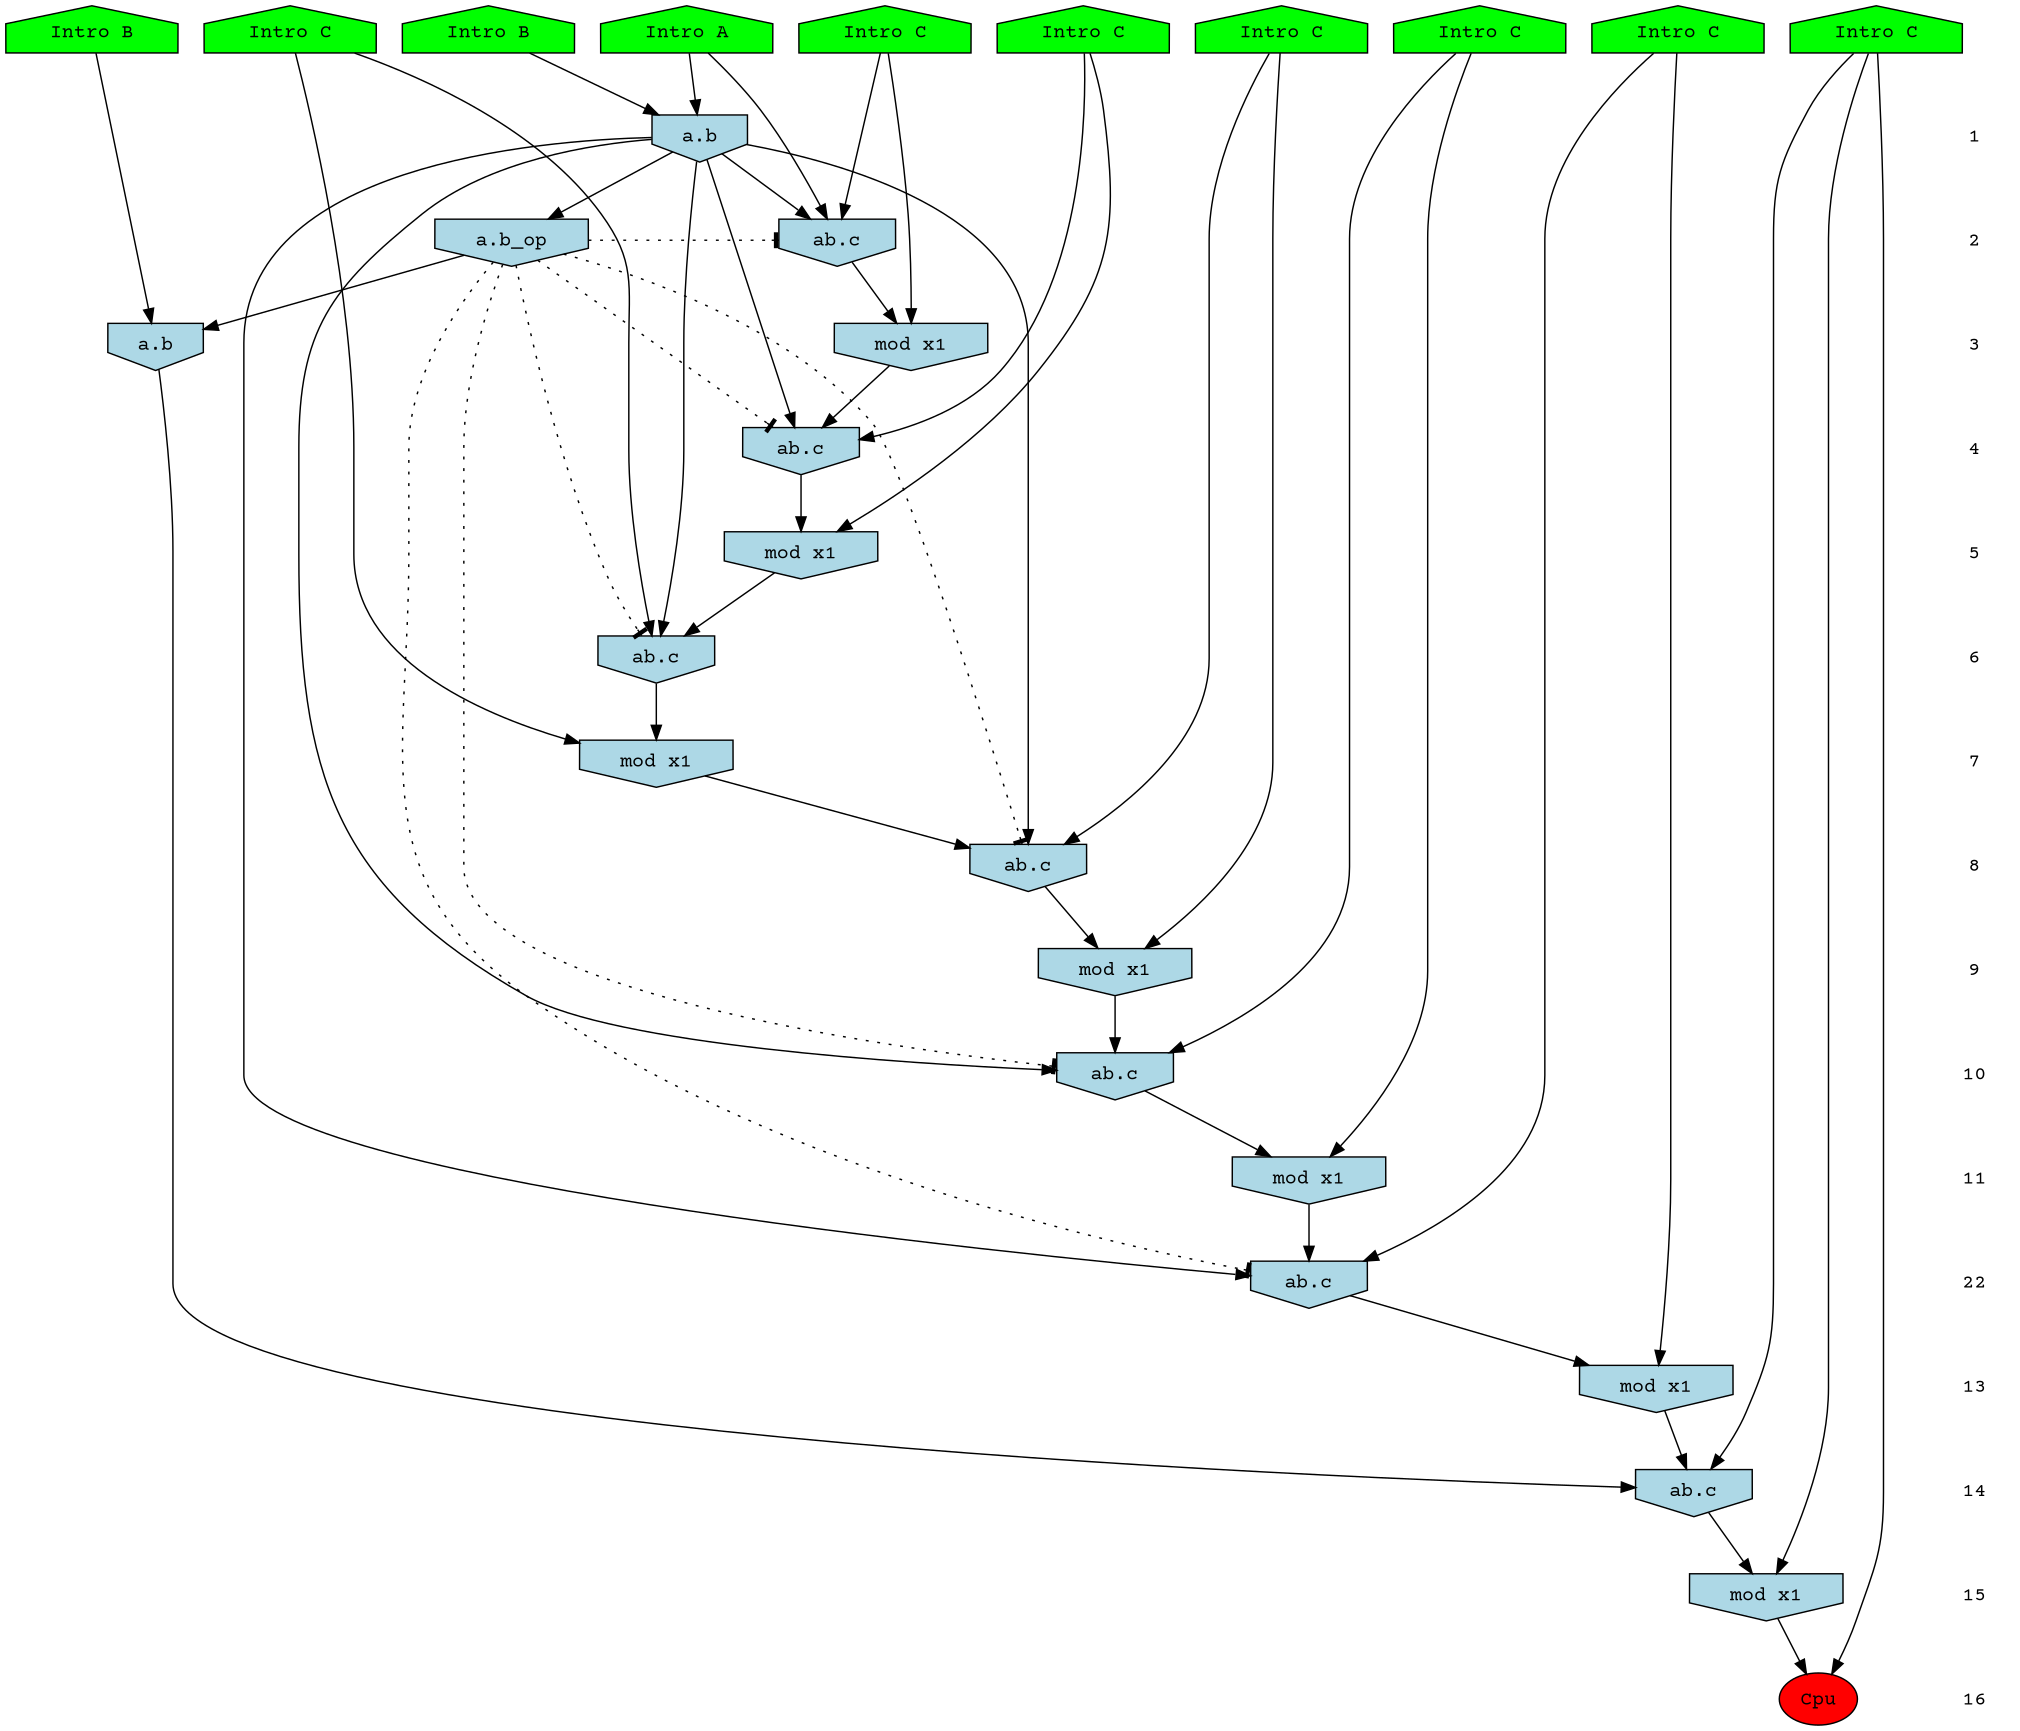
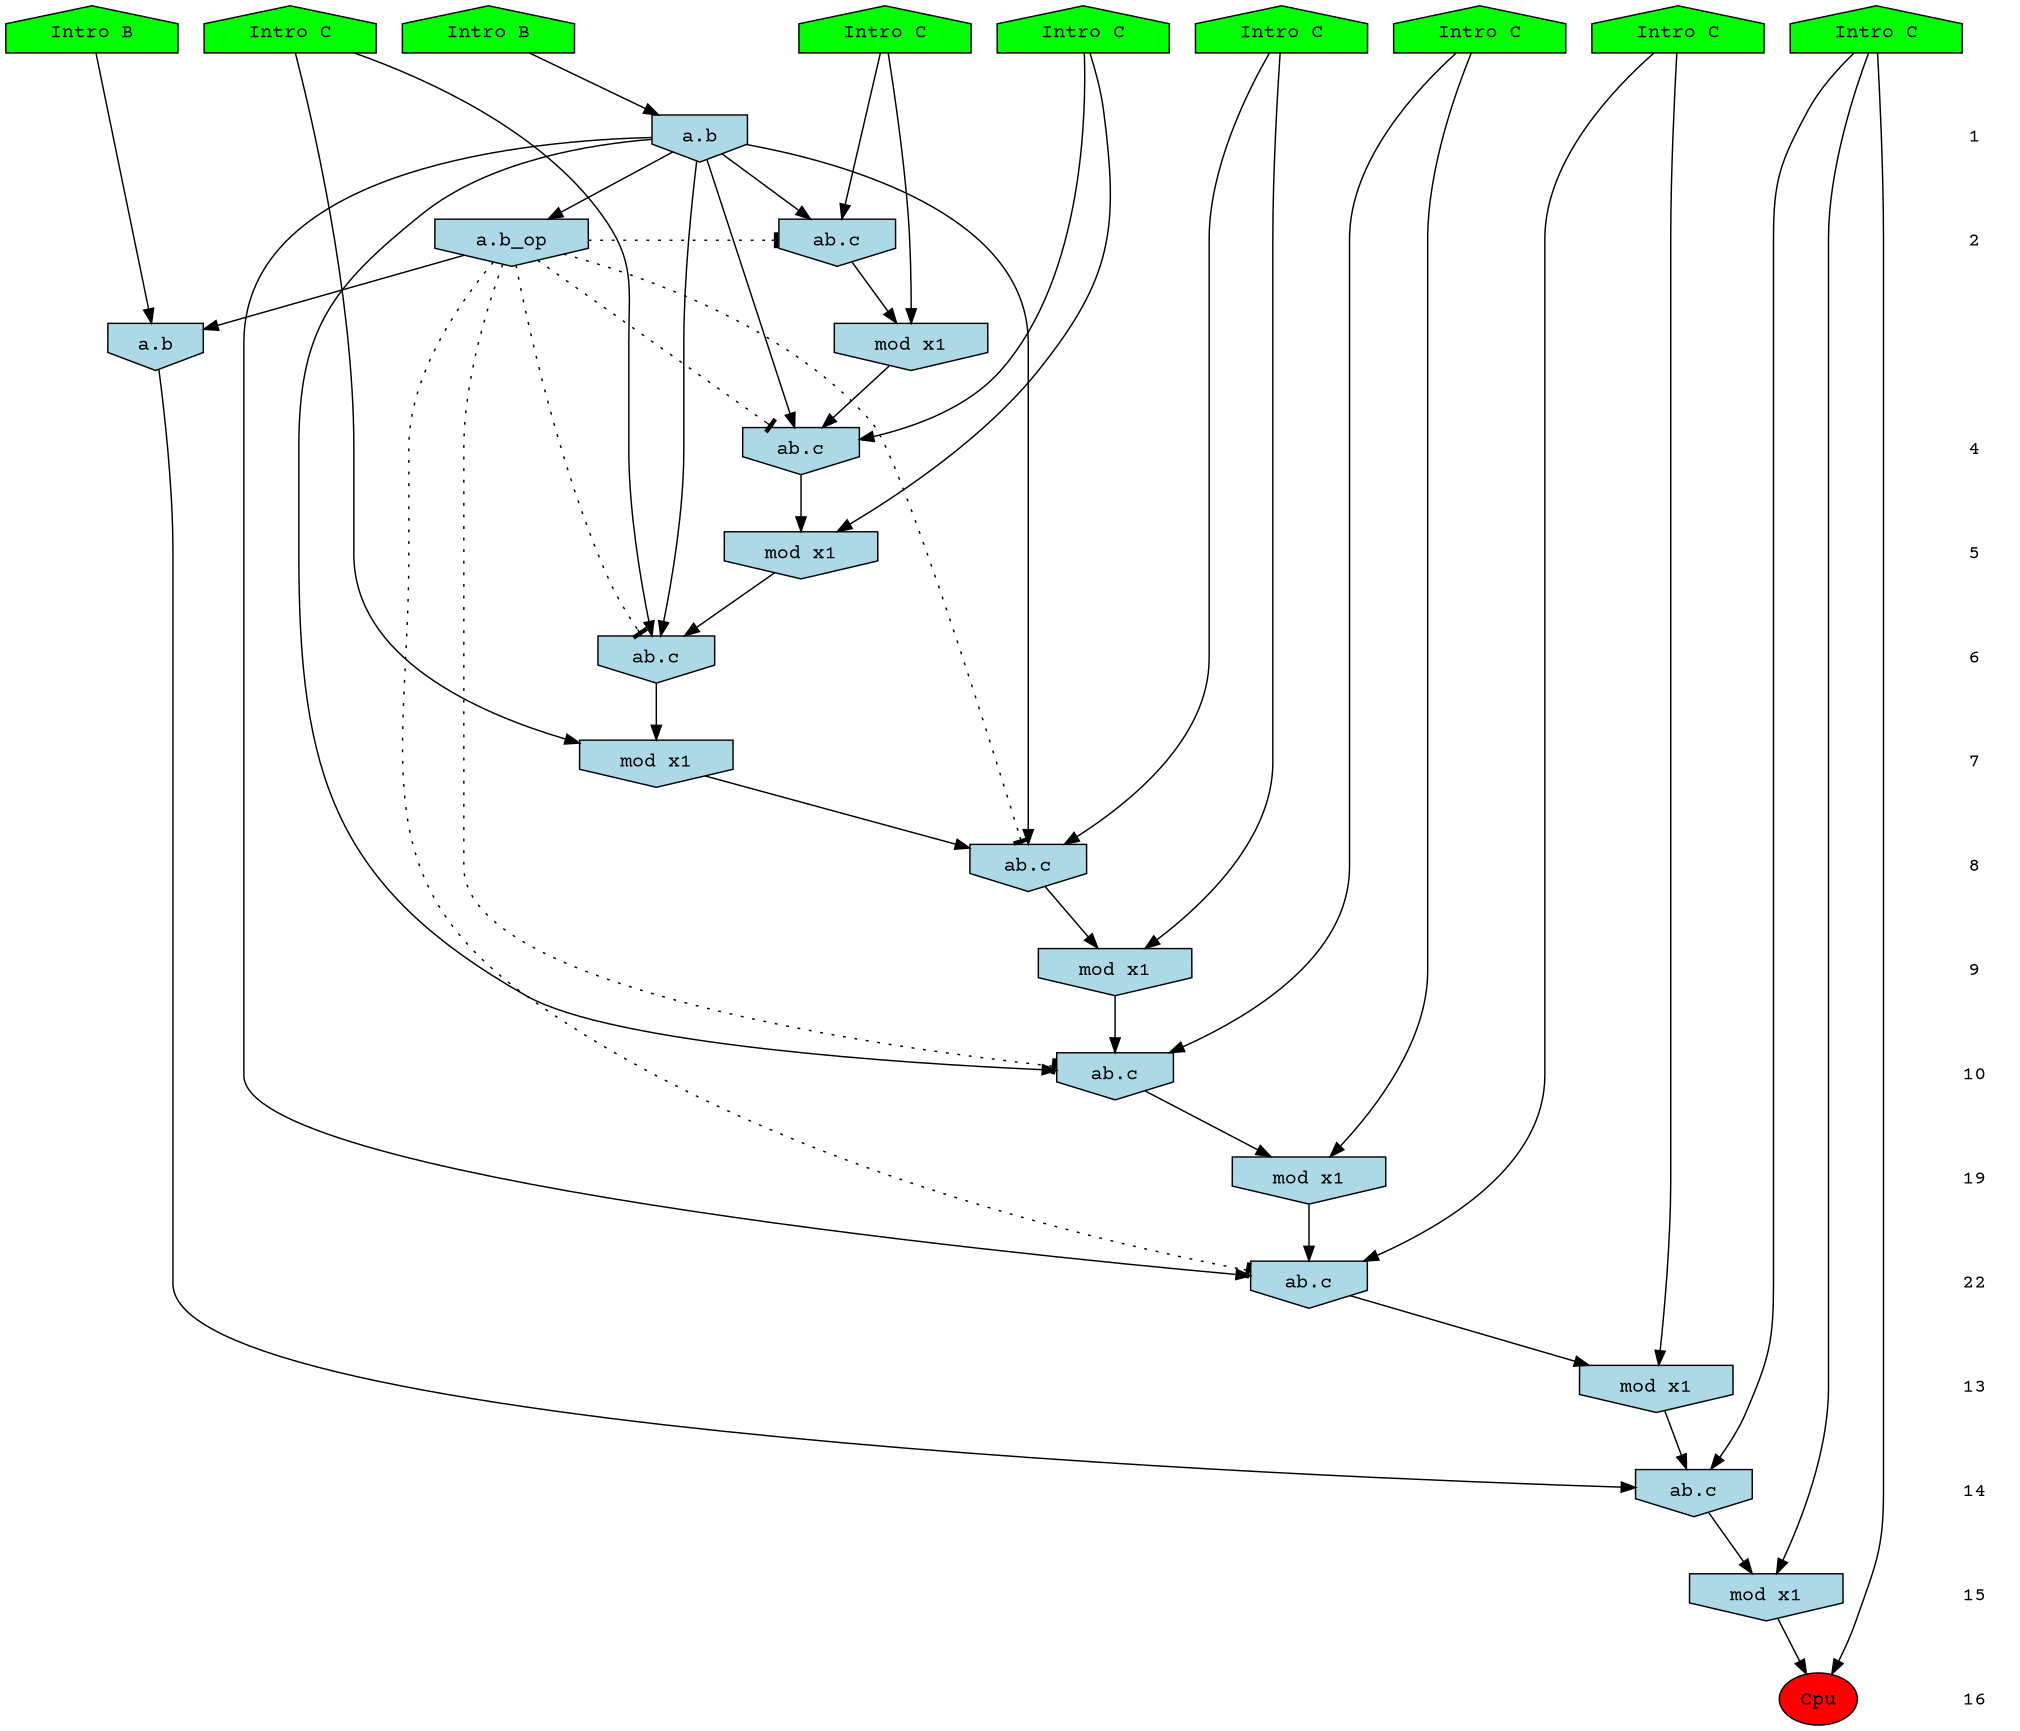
node "Intro A": removed
node "3": removed
node "11": label "11" -> "19"
